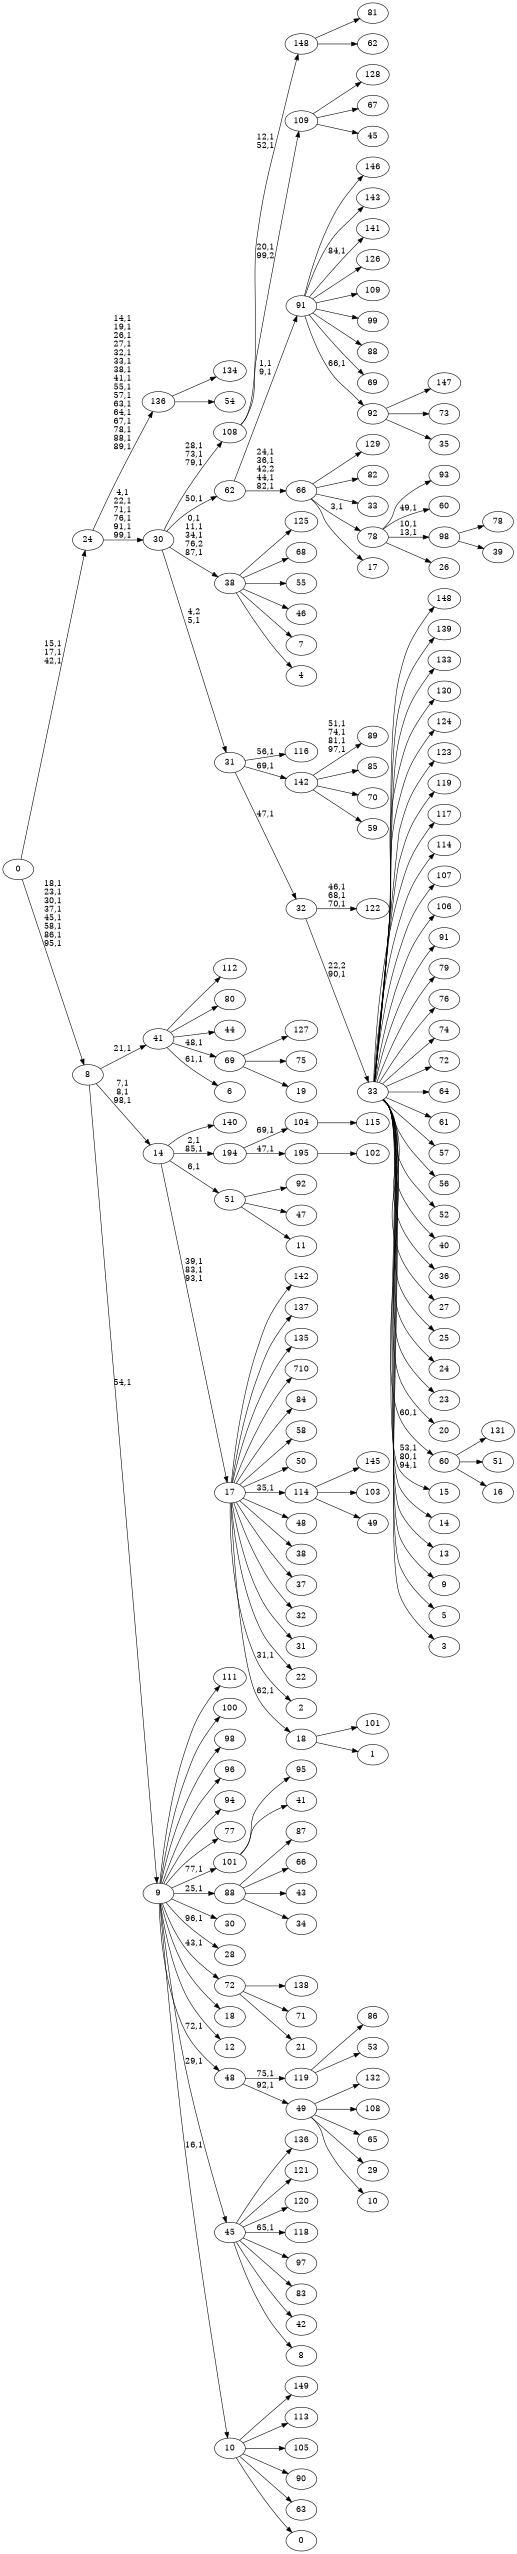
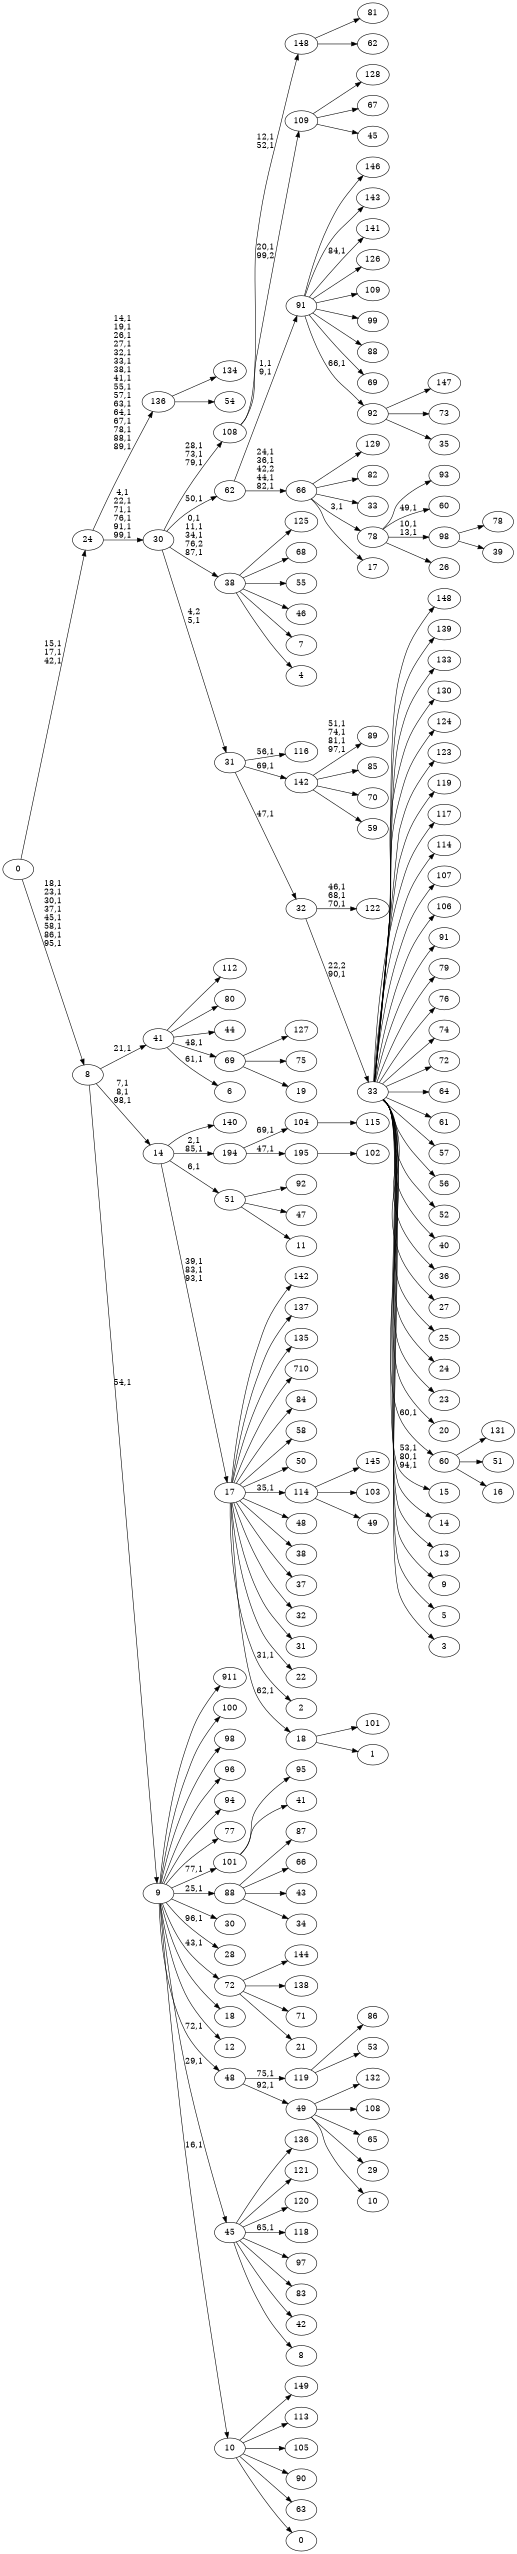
node "111": label "111" -> "911"
node "144": added
